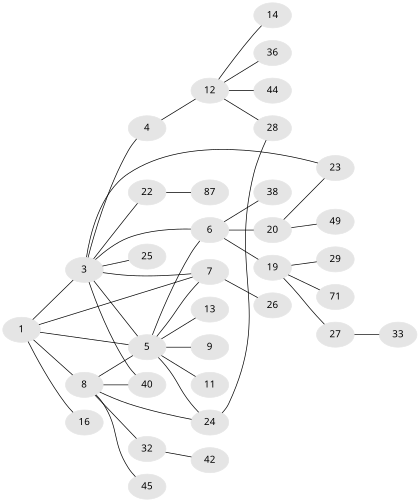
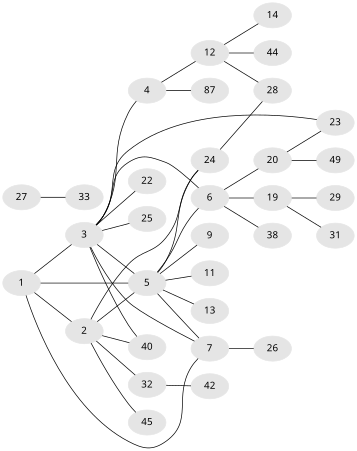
node "36": removed
edge "22" -- "87": now "4" -- "87"
node "71": label "71" -> "31"
edge "19" -- "27": removed
node "8": label "8" -> "2"
node "16": removed
